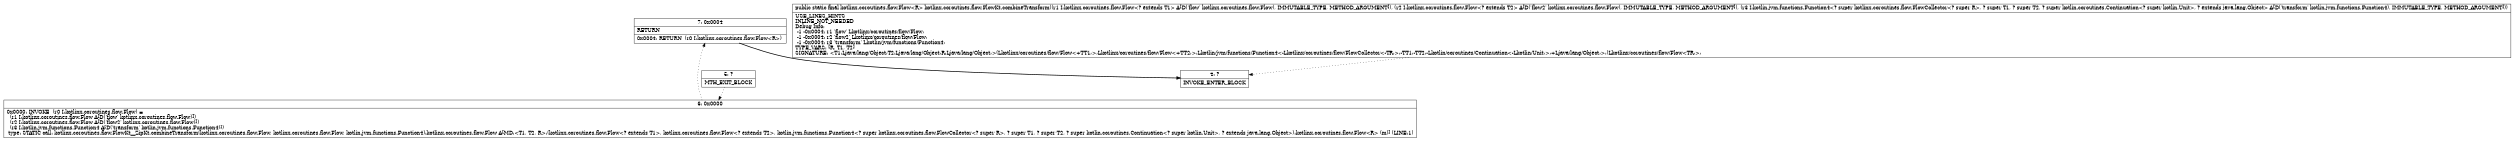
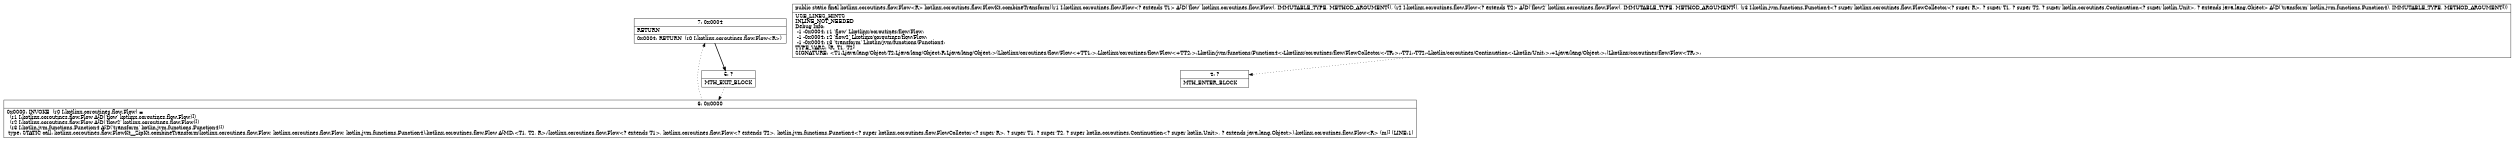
edge "7: 0x0004" -> "4: ?": now "7: 0x0004" -> "5: ?"
node "4: ?": text "INVOKE_ENTER_BLOCK" -> "MTH_ENTER_BLOCK"
